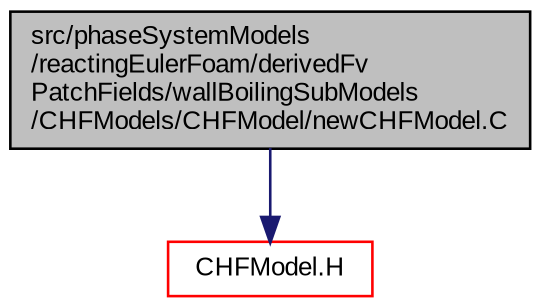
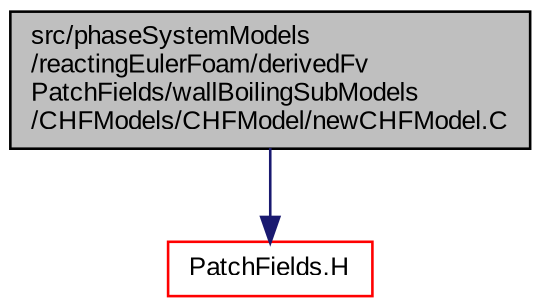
node "CHFModel.H": label "CHFModel.H" -> "PatchFields.H"
